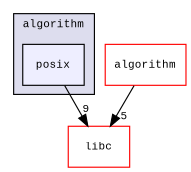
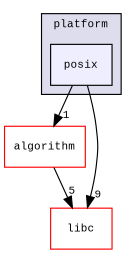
cluster "algorithm": label "algorithm" -> "platform"
edge "posix" -> "algorithm": added
